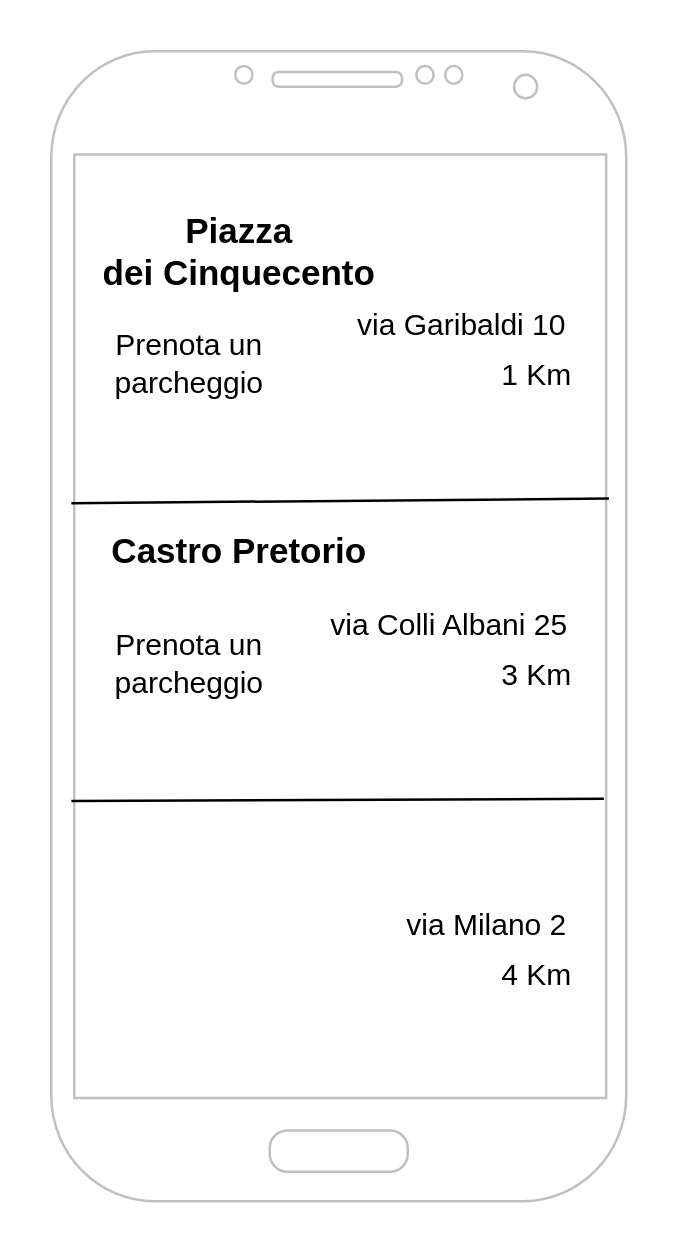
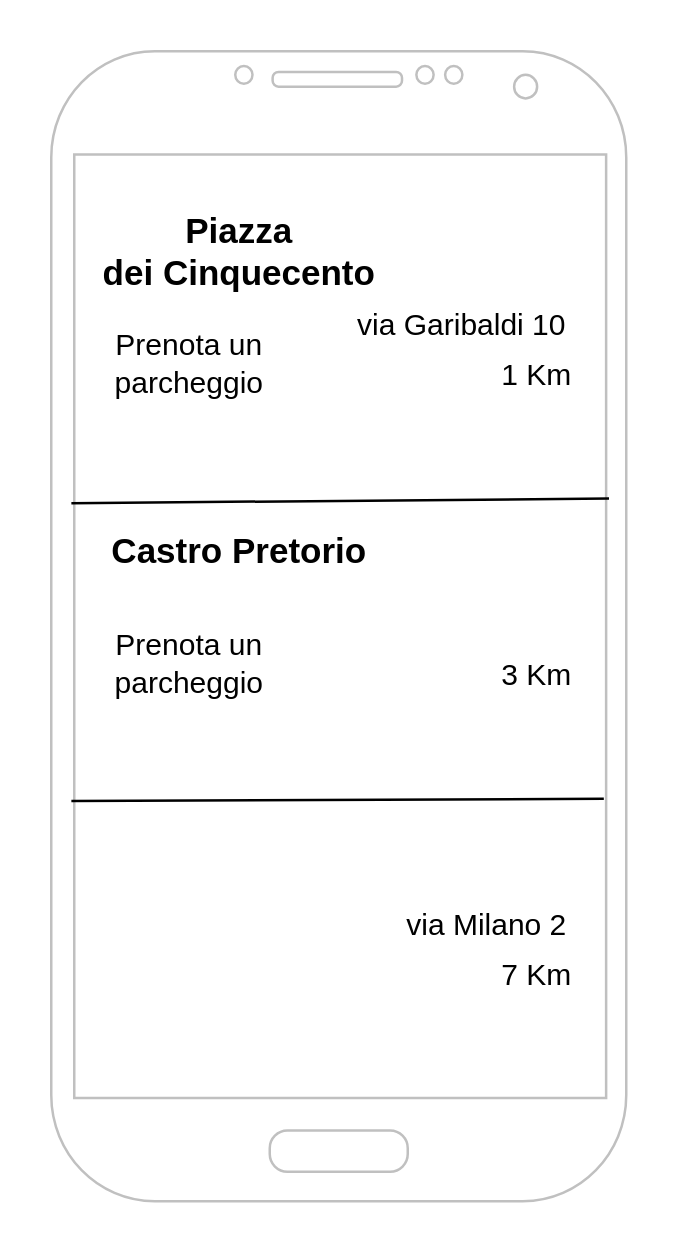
node "via Colli Albani 25": removed
node "4 Km": label "4 Km" -> "7 Km"
